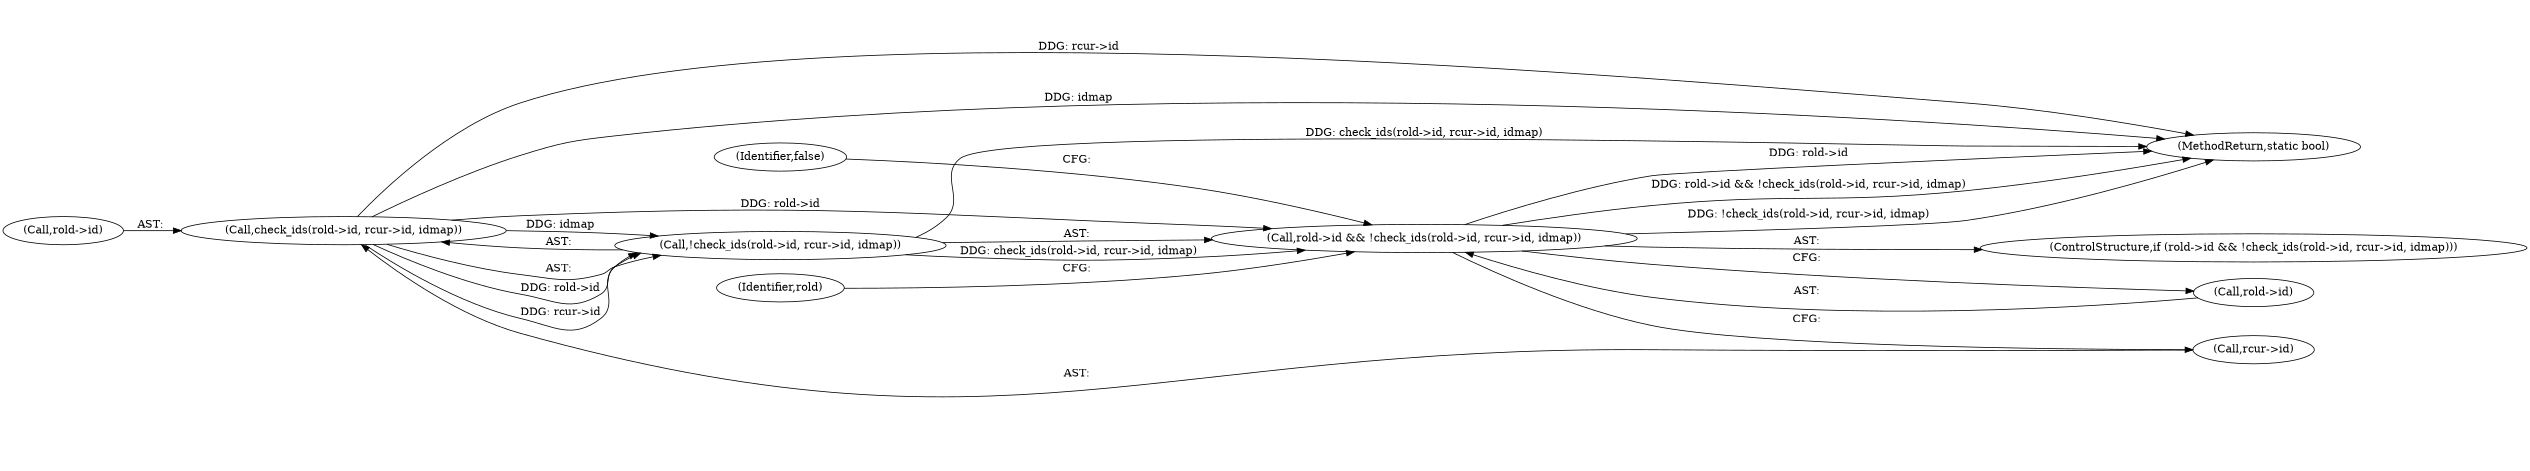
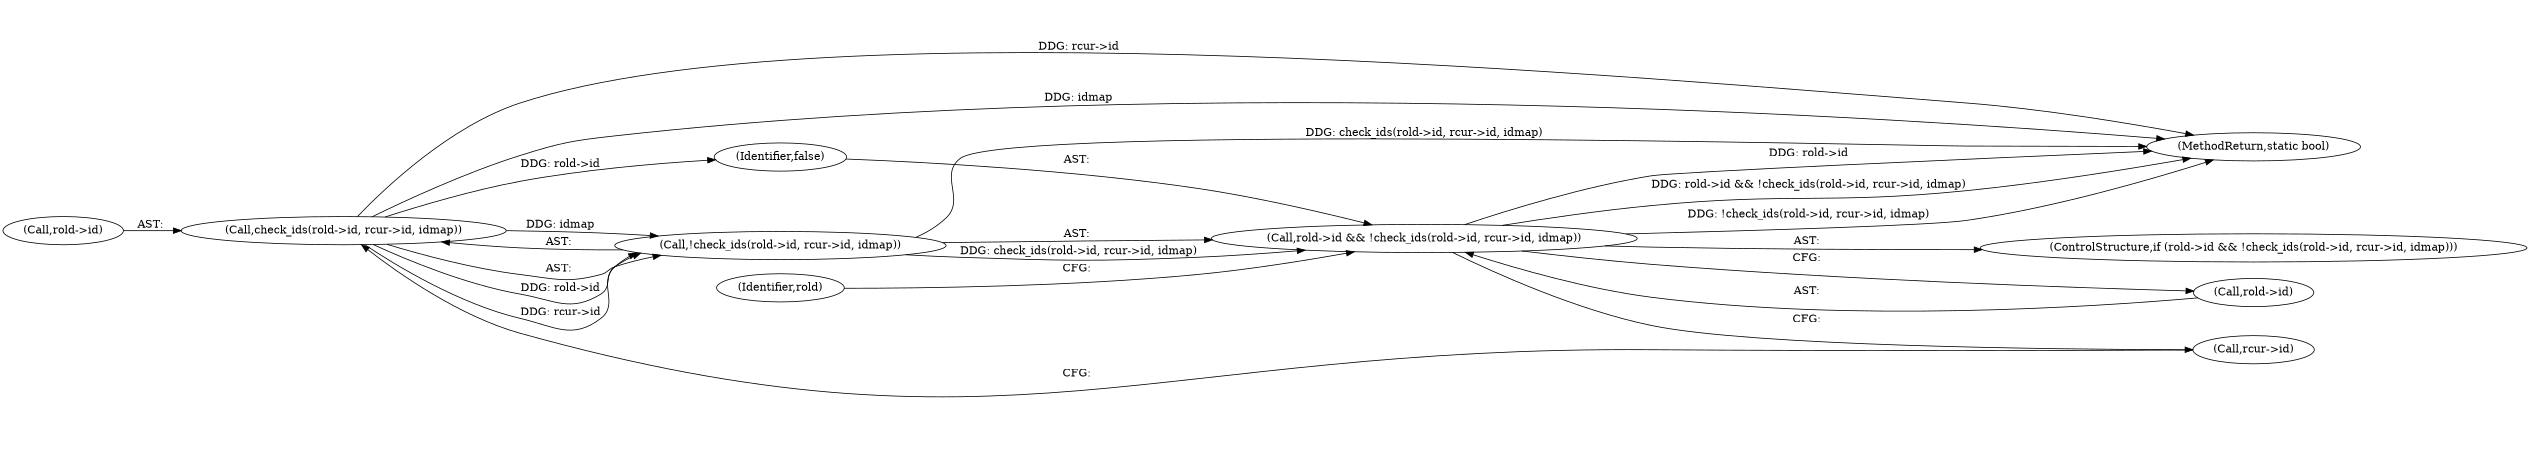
edge "(Identifier,false)" -> "(Call,rold->id && !check_ids(rold->id, rcur->id, idmap))": label "CFG: " -> "AST: "
edge "(Call,check_ids(rold->id, rcur->id, idmap))" -> "(Call,rold->id && !check_ids(rold->id, rcur->id, idmap))": now "(Call,check_ids(rold->id, rcur->id, idmap))" -> "(Identifier,false)"
edge "(Call,rcur->id)" -> "(Call,check_ids(rold->id, rcur->id, idmap))": label "AST: " -> "CFG: "
